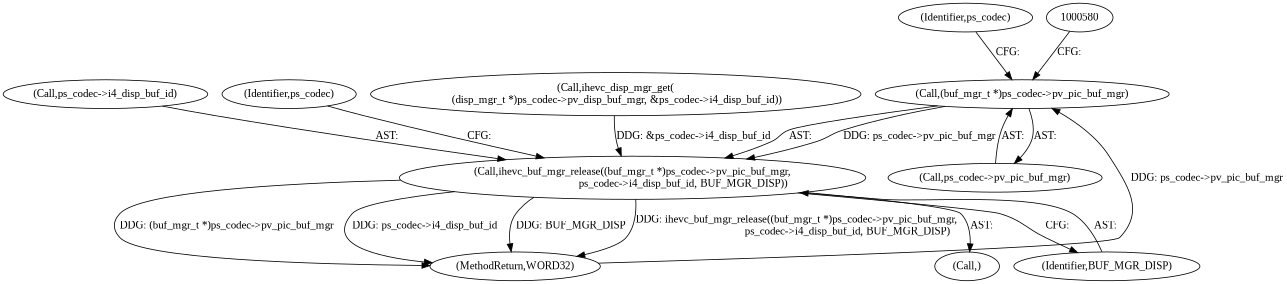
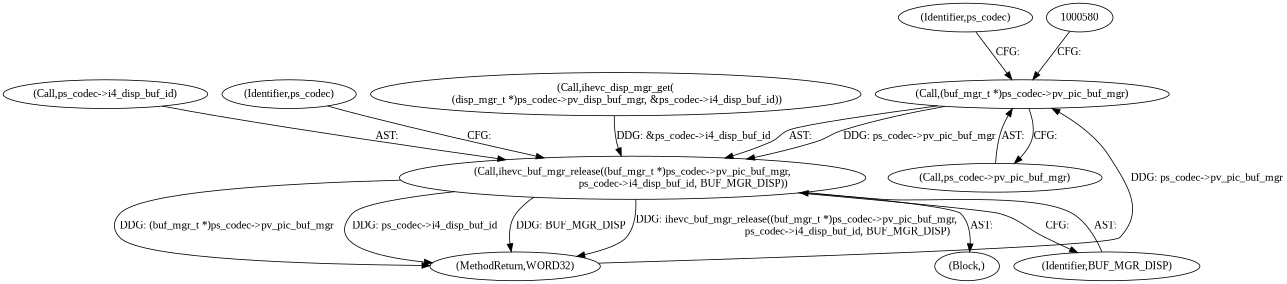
edge "(Call,(buf_mgr_t *)ps_codec->pv_pic_buf_mgr)" -> "(Call,ps_codec->pv_pic_buf_mgr)": label "AST: " -> "CFG: "
node "(Call,)": label "(Call,)" -> "(Block,)"
